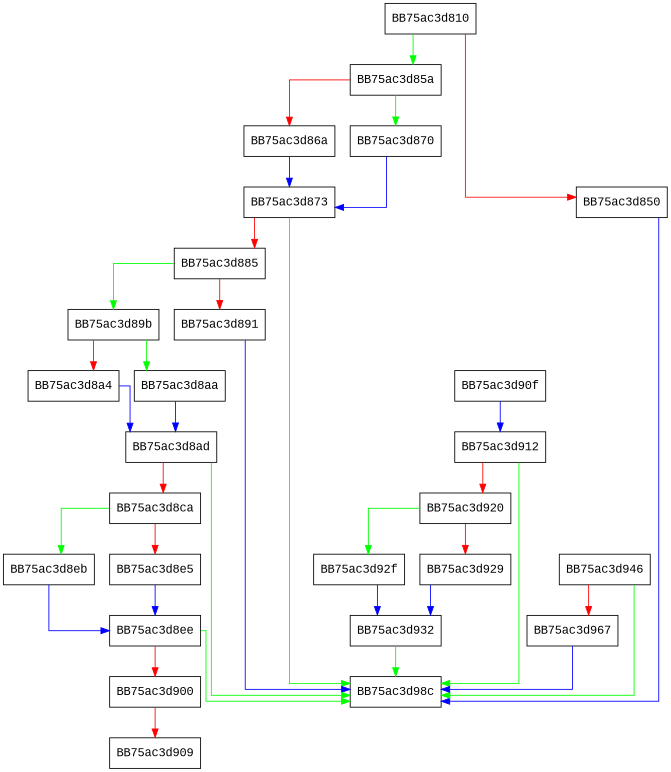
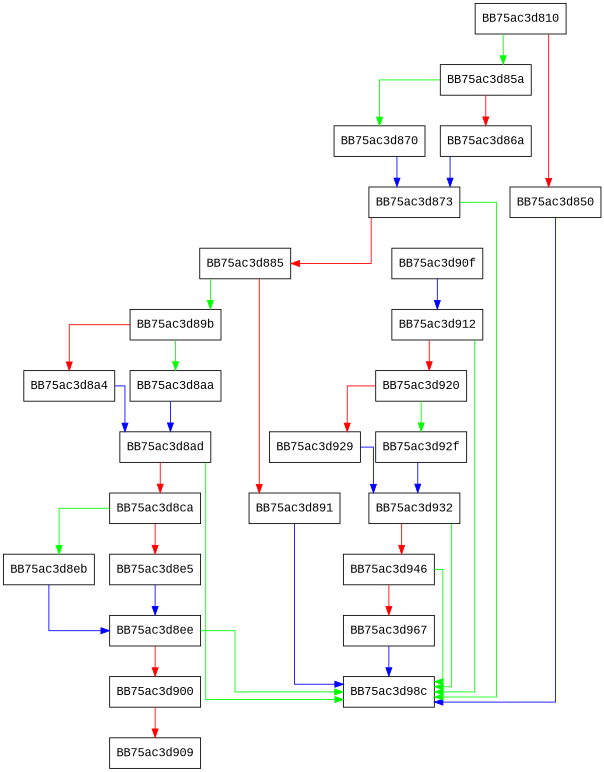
edge "BB75ac3d932" -> "BB75ac3d946": added
